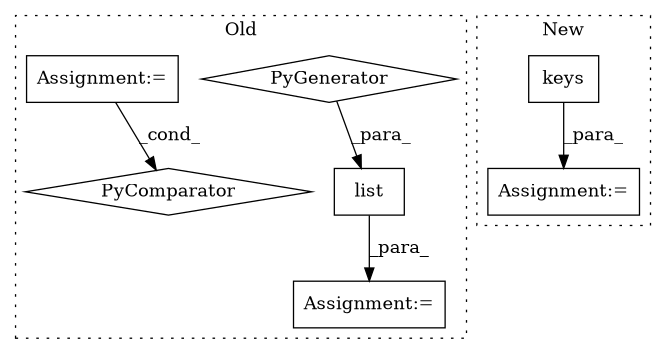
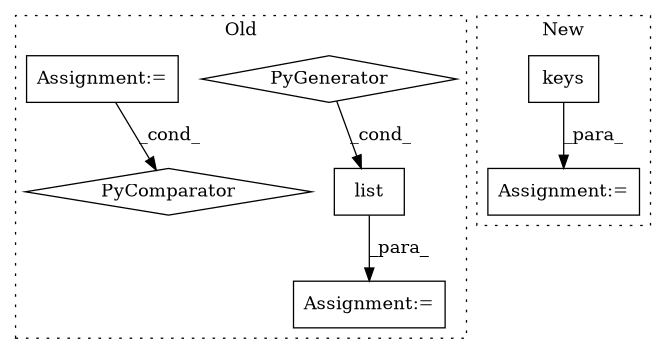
edge "PyGenerator" -> "list": label "_para_" -> "_cond_"
